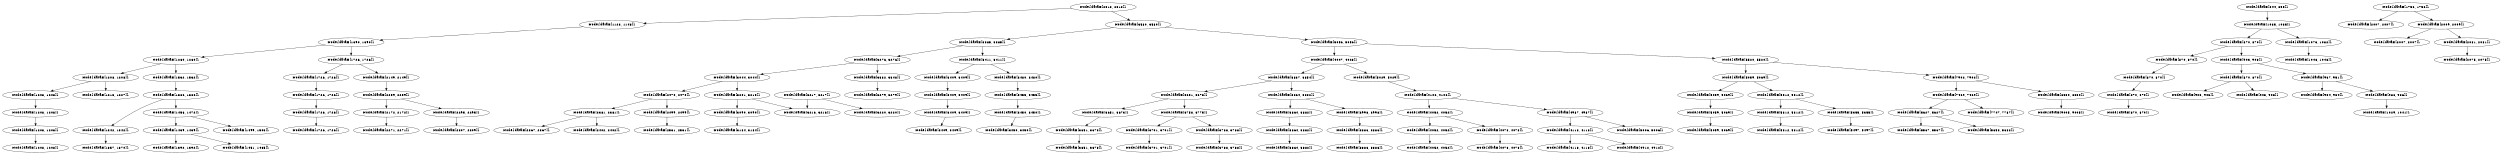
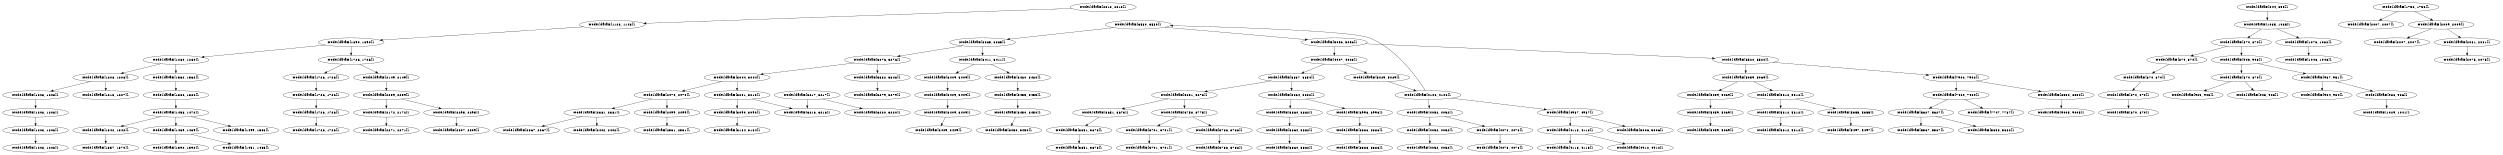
edge "Node{data=[2318, 2318]}" -> "Node{data=[3580, 3580]}": now "Node{data=[4106, 4106]}" -> "Node{data=[3580, 3580]}"
edge "Node{data=[1386, 1386]}" -> "Node{data=[1342, 1342]}": now "Node{data=[1456, 1472]}" -> "Node{data=[1342, 1342]}"
